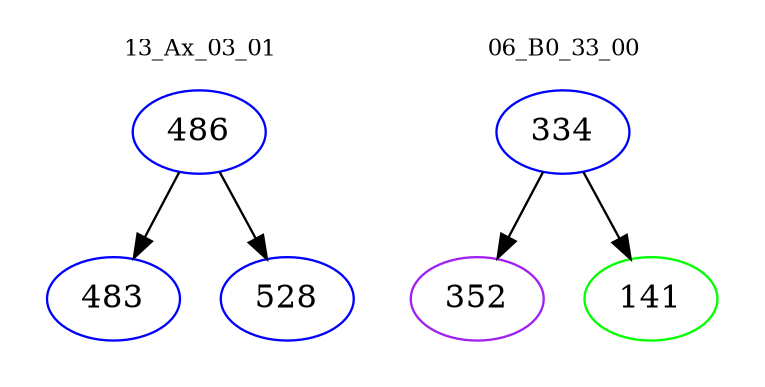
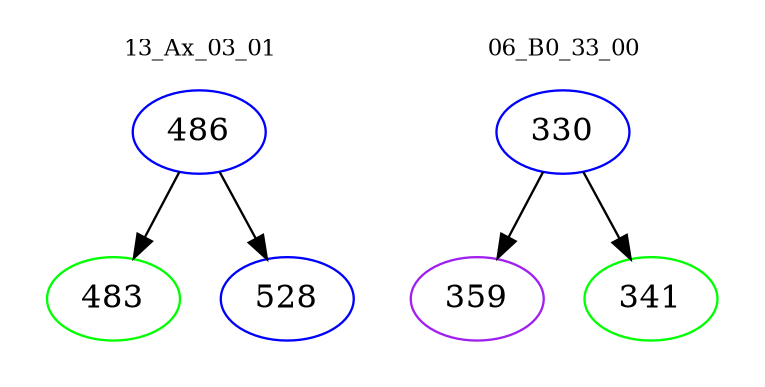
node "334": label "334" -> "330"
node "483": color blue -> green
node "352": label "352" -> "359"
node "141": label "141" -> "341"
